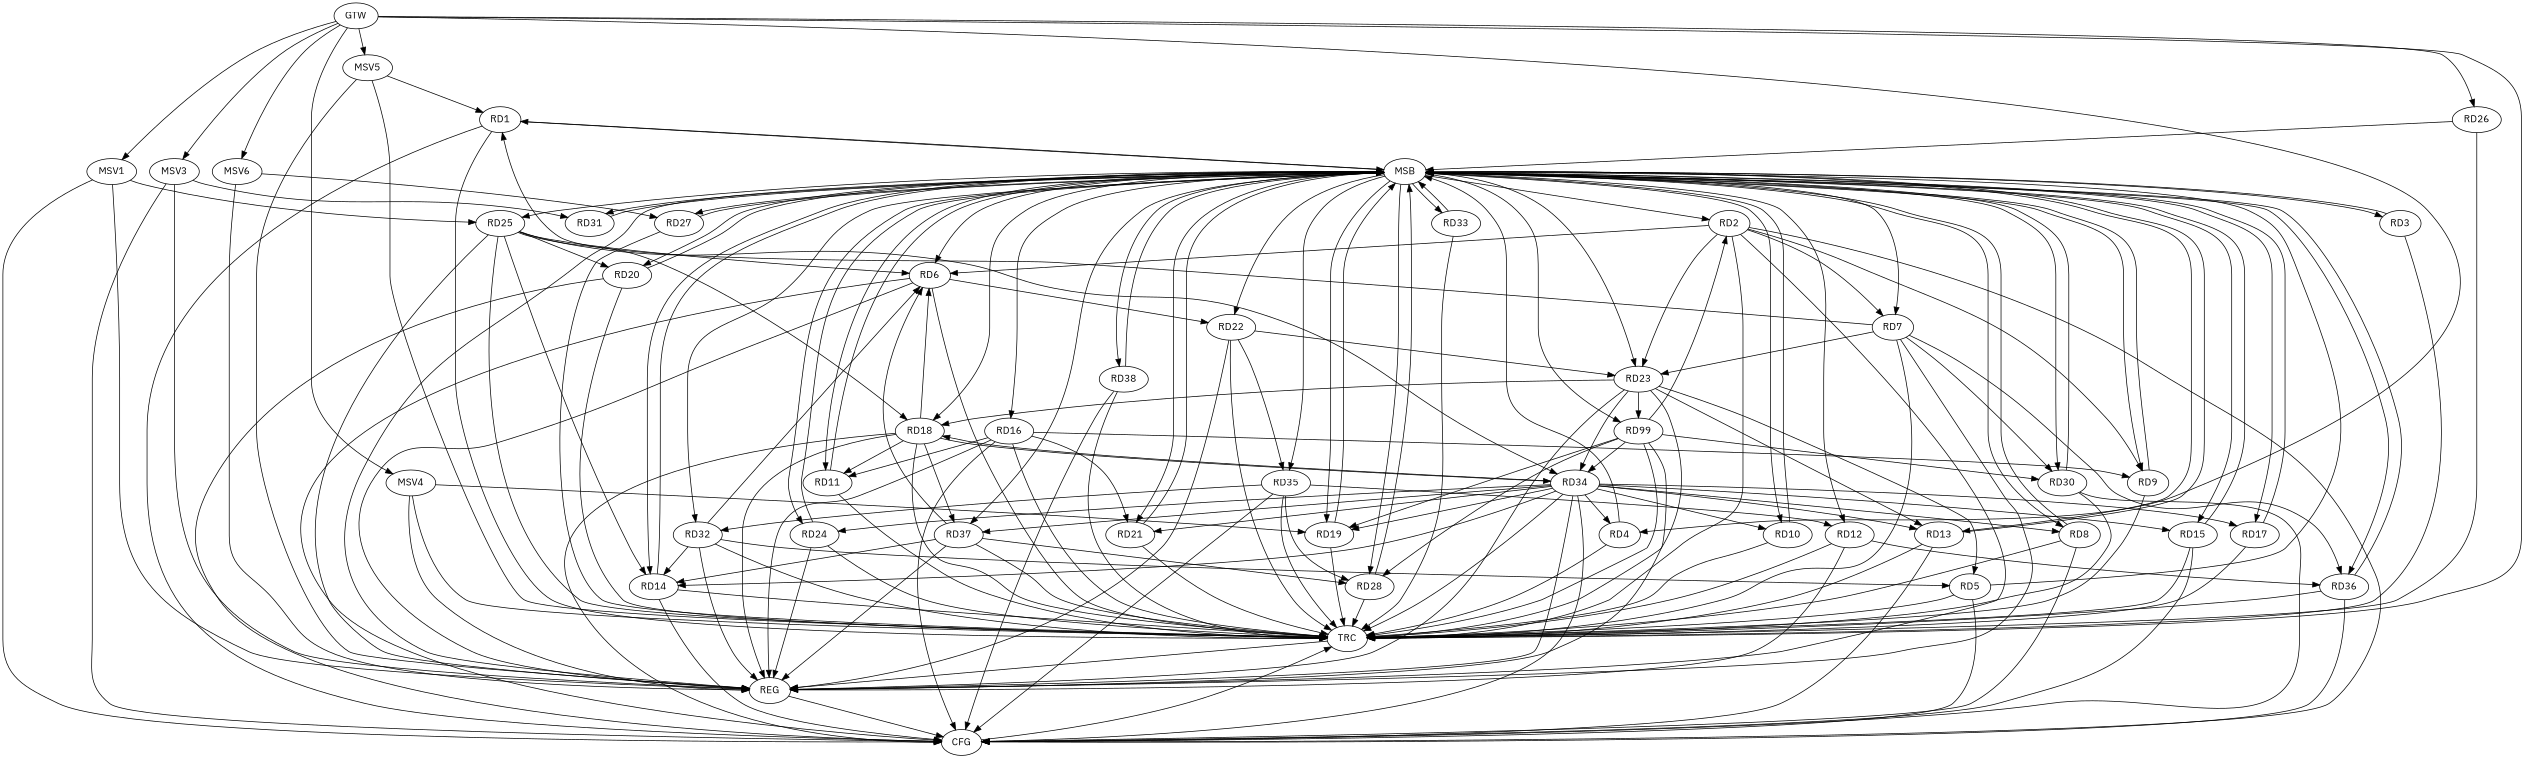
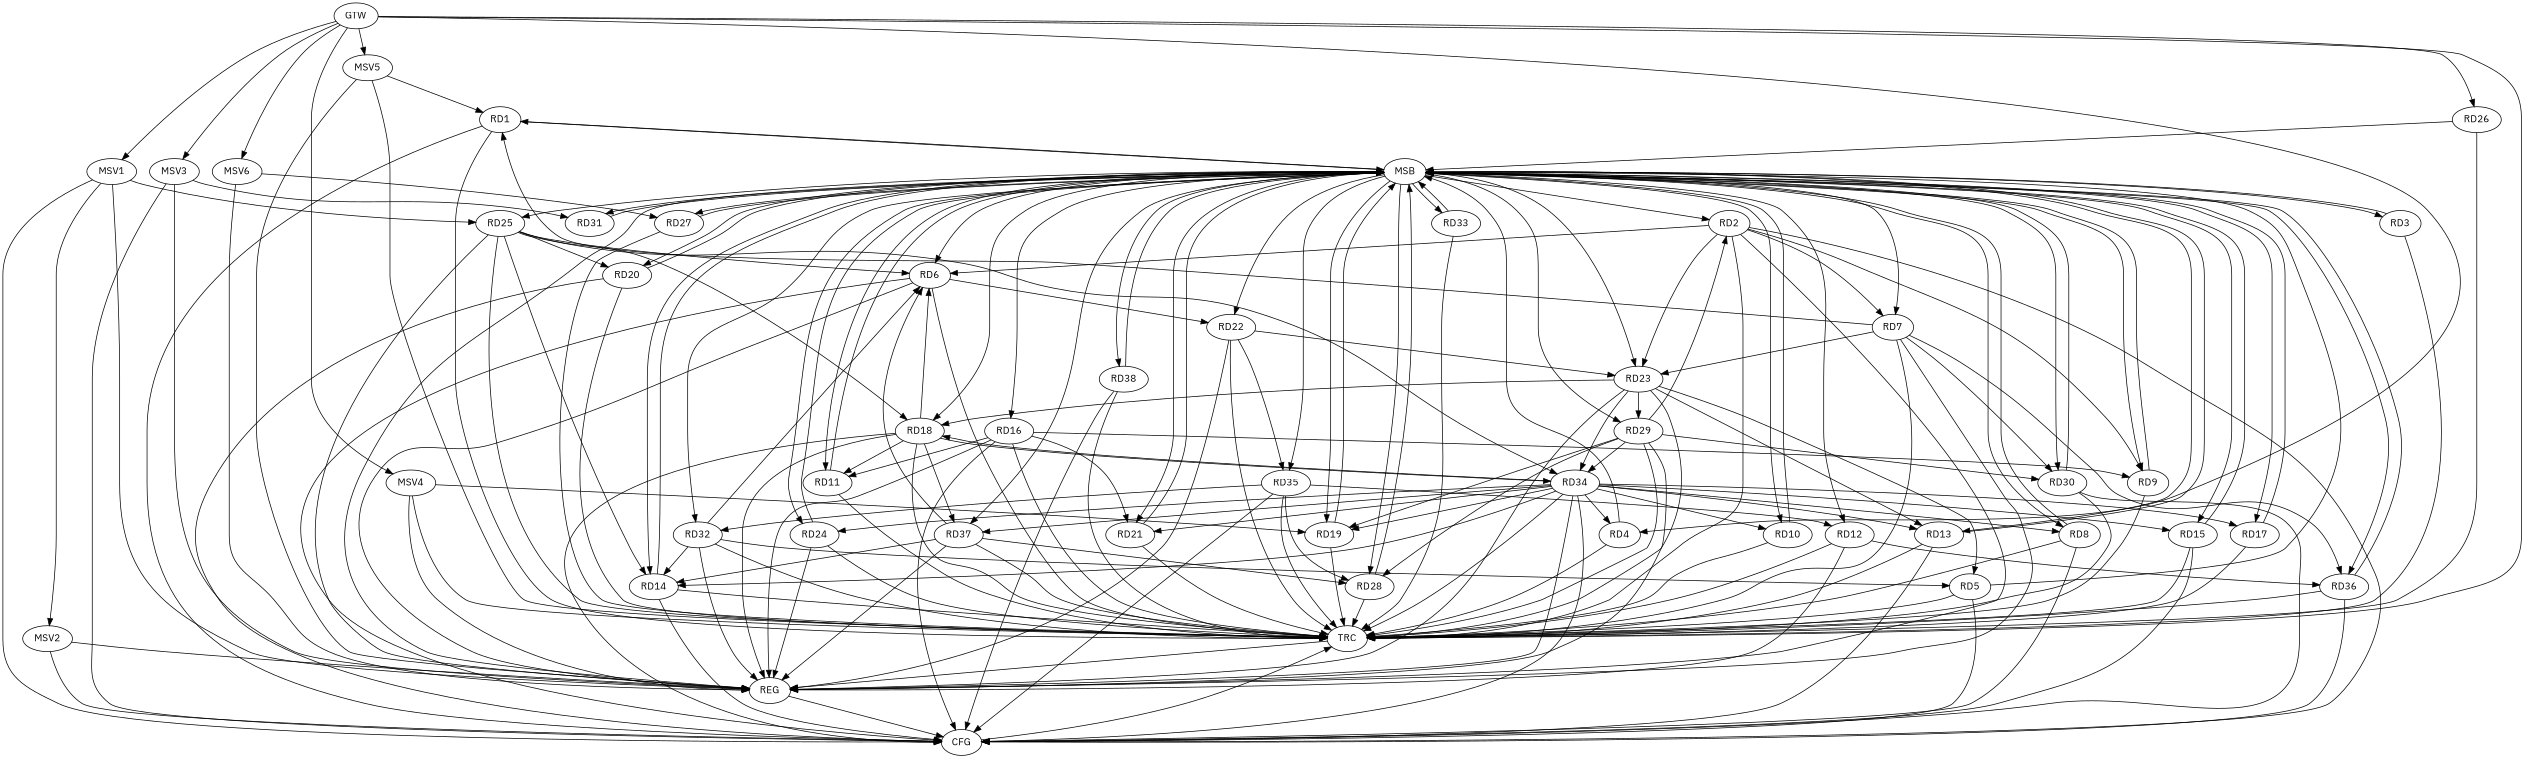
node "RD99": label "RD99" -> "RD29"
node "MSV2": added
